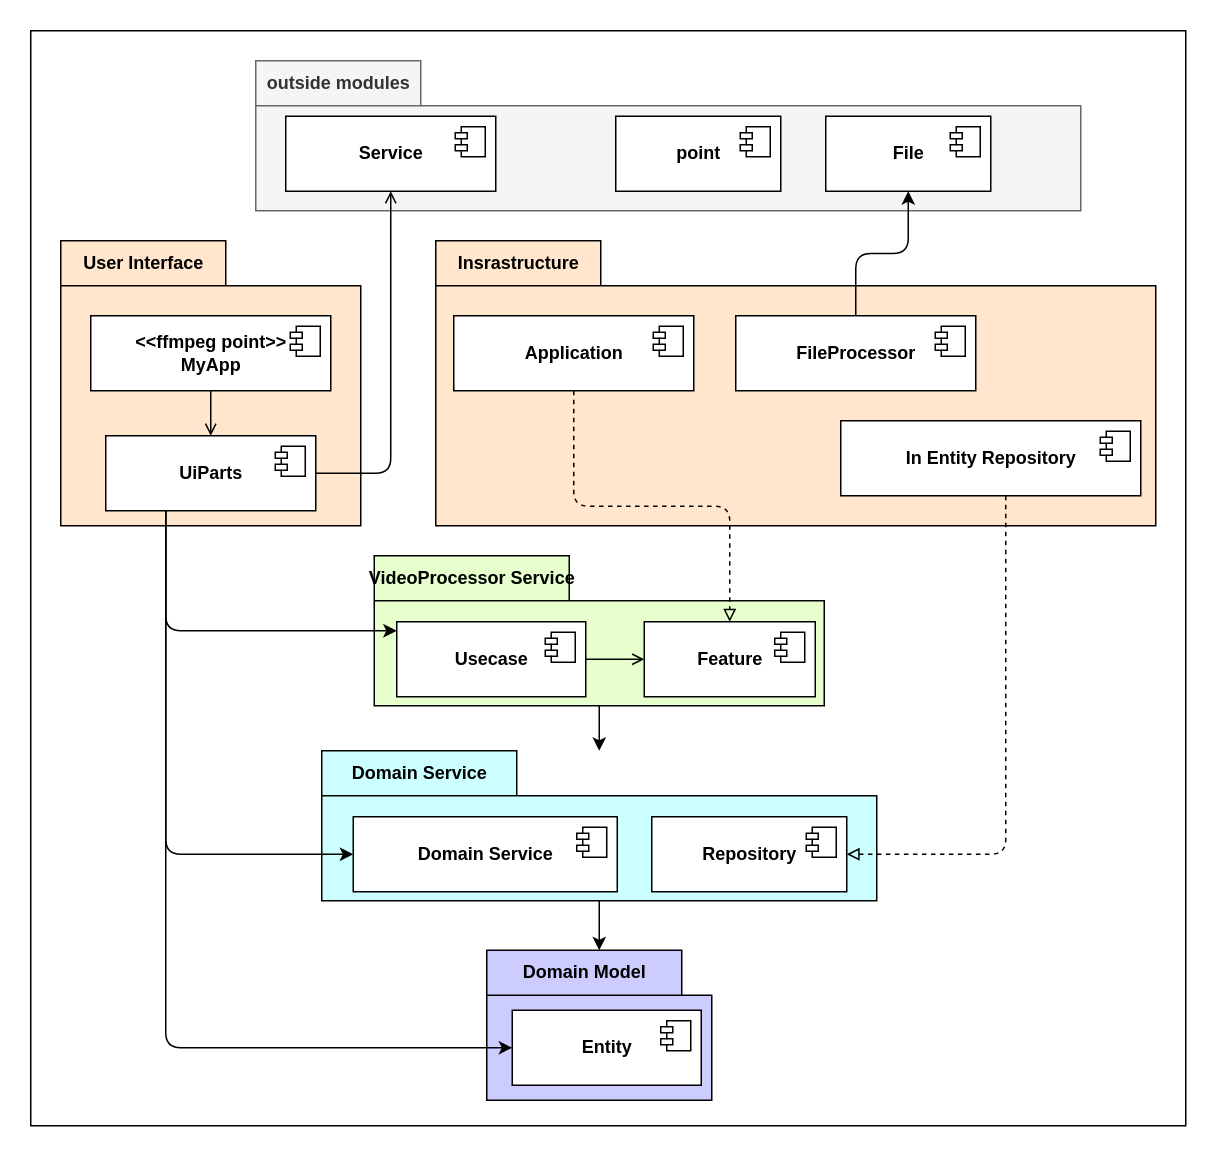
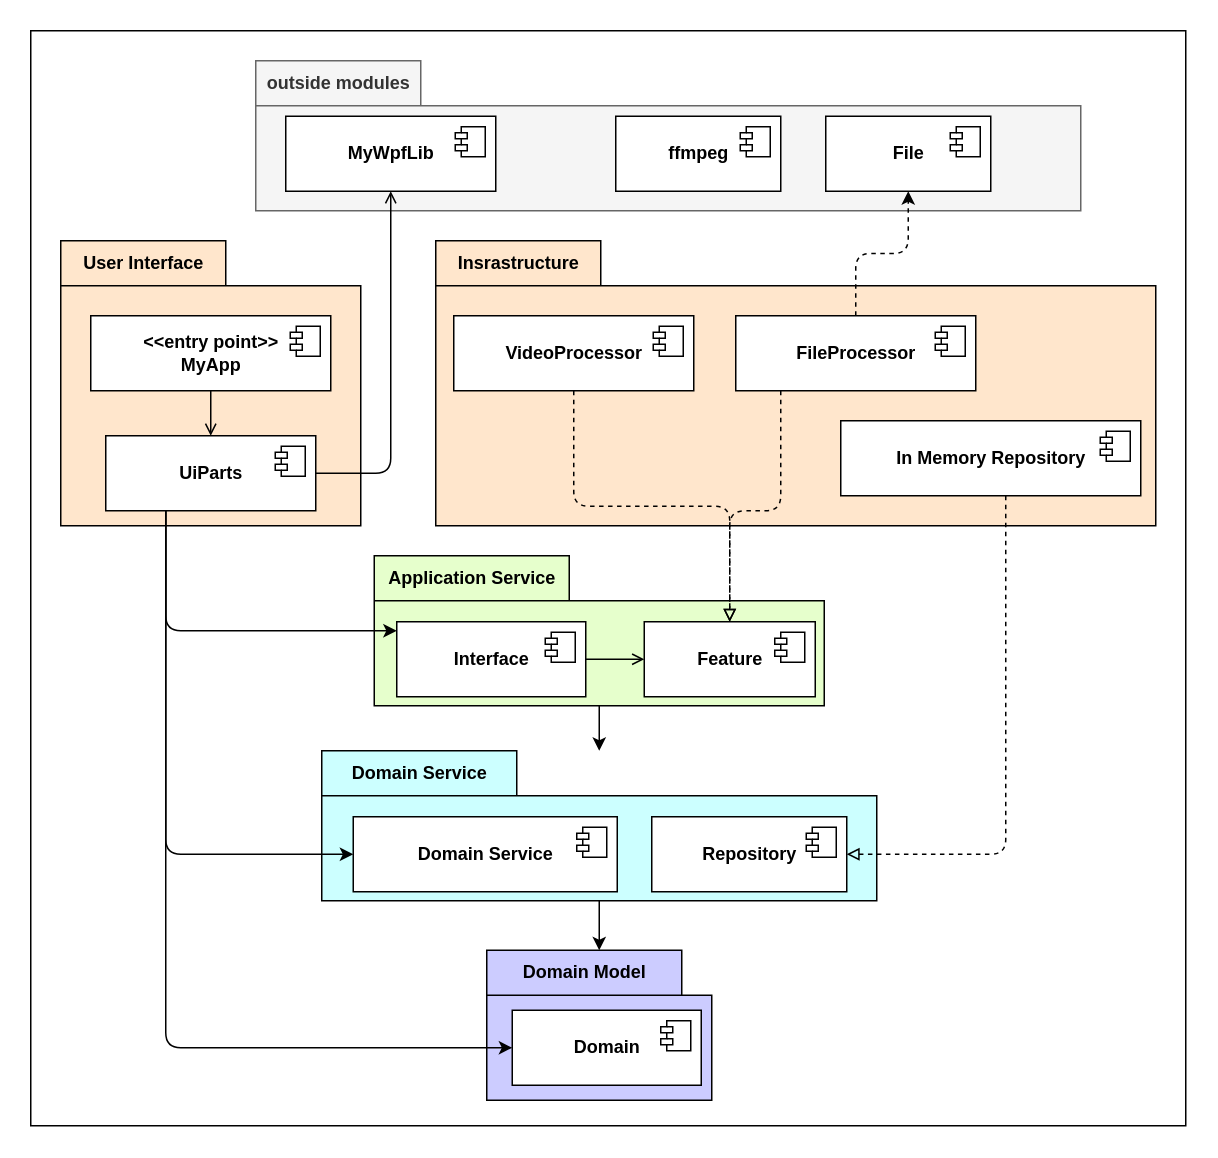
node "Service": label "Service" -> "MyWpfLib"
node "point": label "point" -> "ffmpeg"
edge "FileProcessor" -> "File": style solid -> dashed
node "<<ffmpeg point>> MyApp": label "<<ffmpeg point>> MyApp" -> "<<entry point>> MyApp"
node "Application": label "Application" -> "VideoProcessor"
node "In Entity Repository": label "In Entity Repository" -> "In Memory Repository"
edge "FileProcessor" -> "Feature": added
node "VideoProcessor Service": label "VideoProcessor Service" -> "Application Service"
node "Usecase": label "Usecase" -> "Interface"
node "Entity": label "Entity" -> "Domain"
